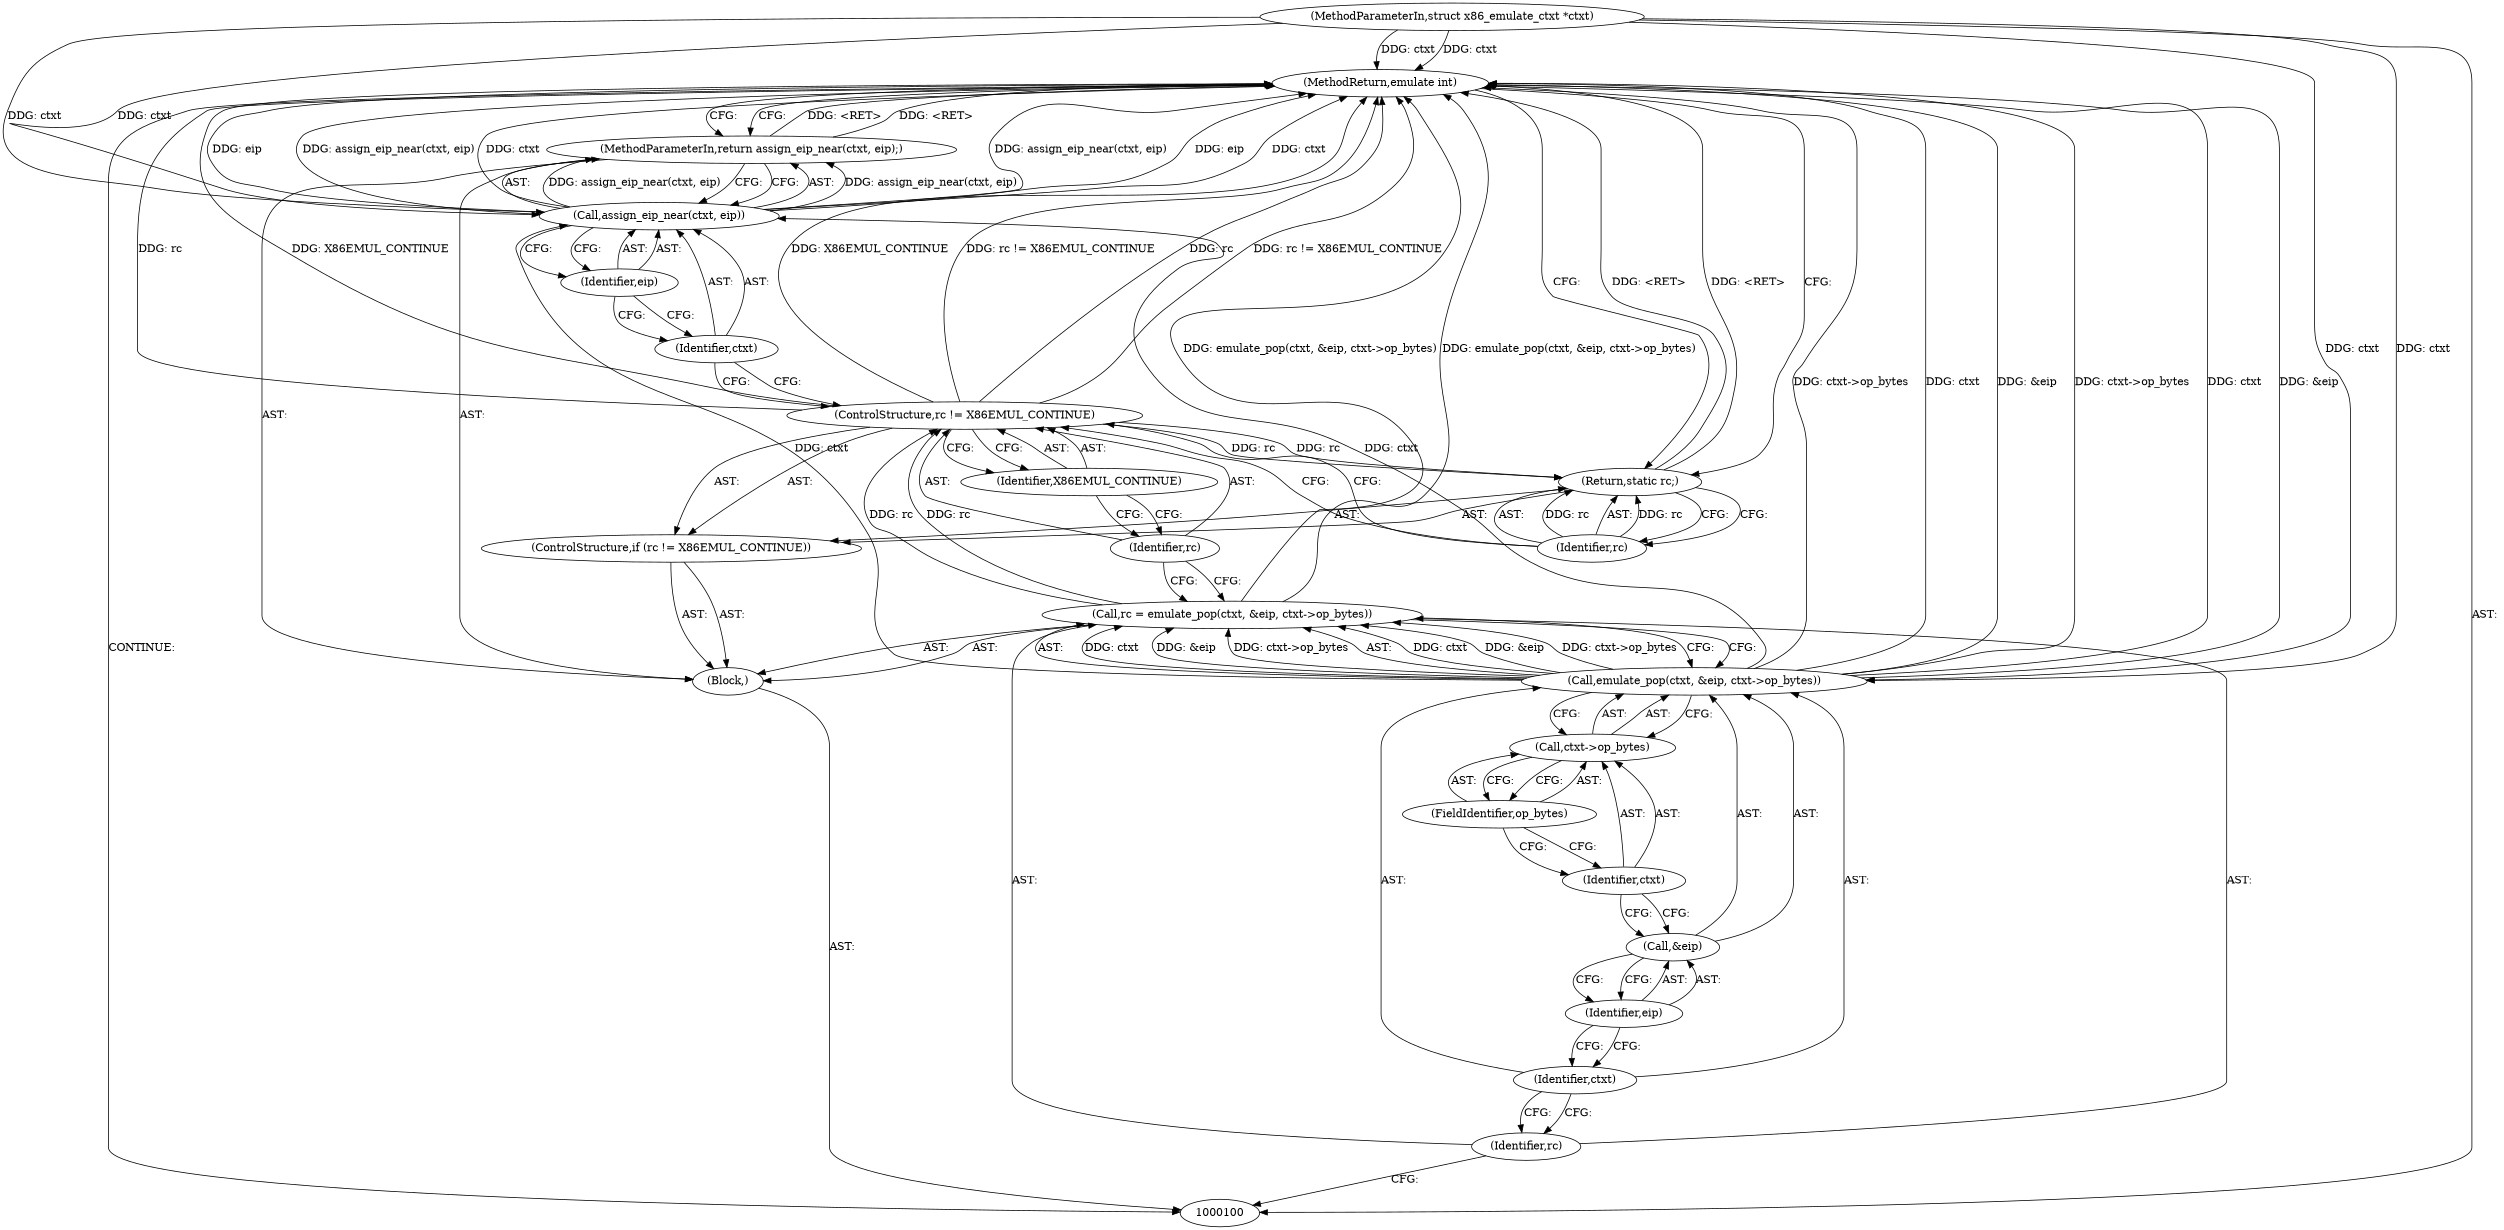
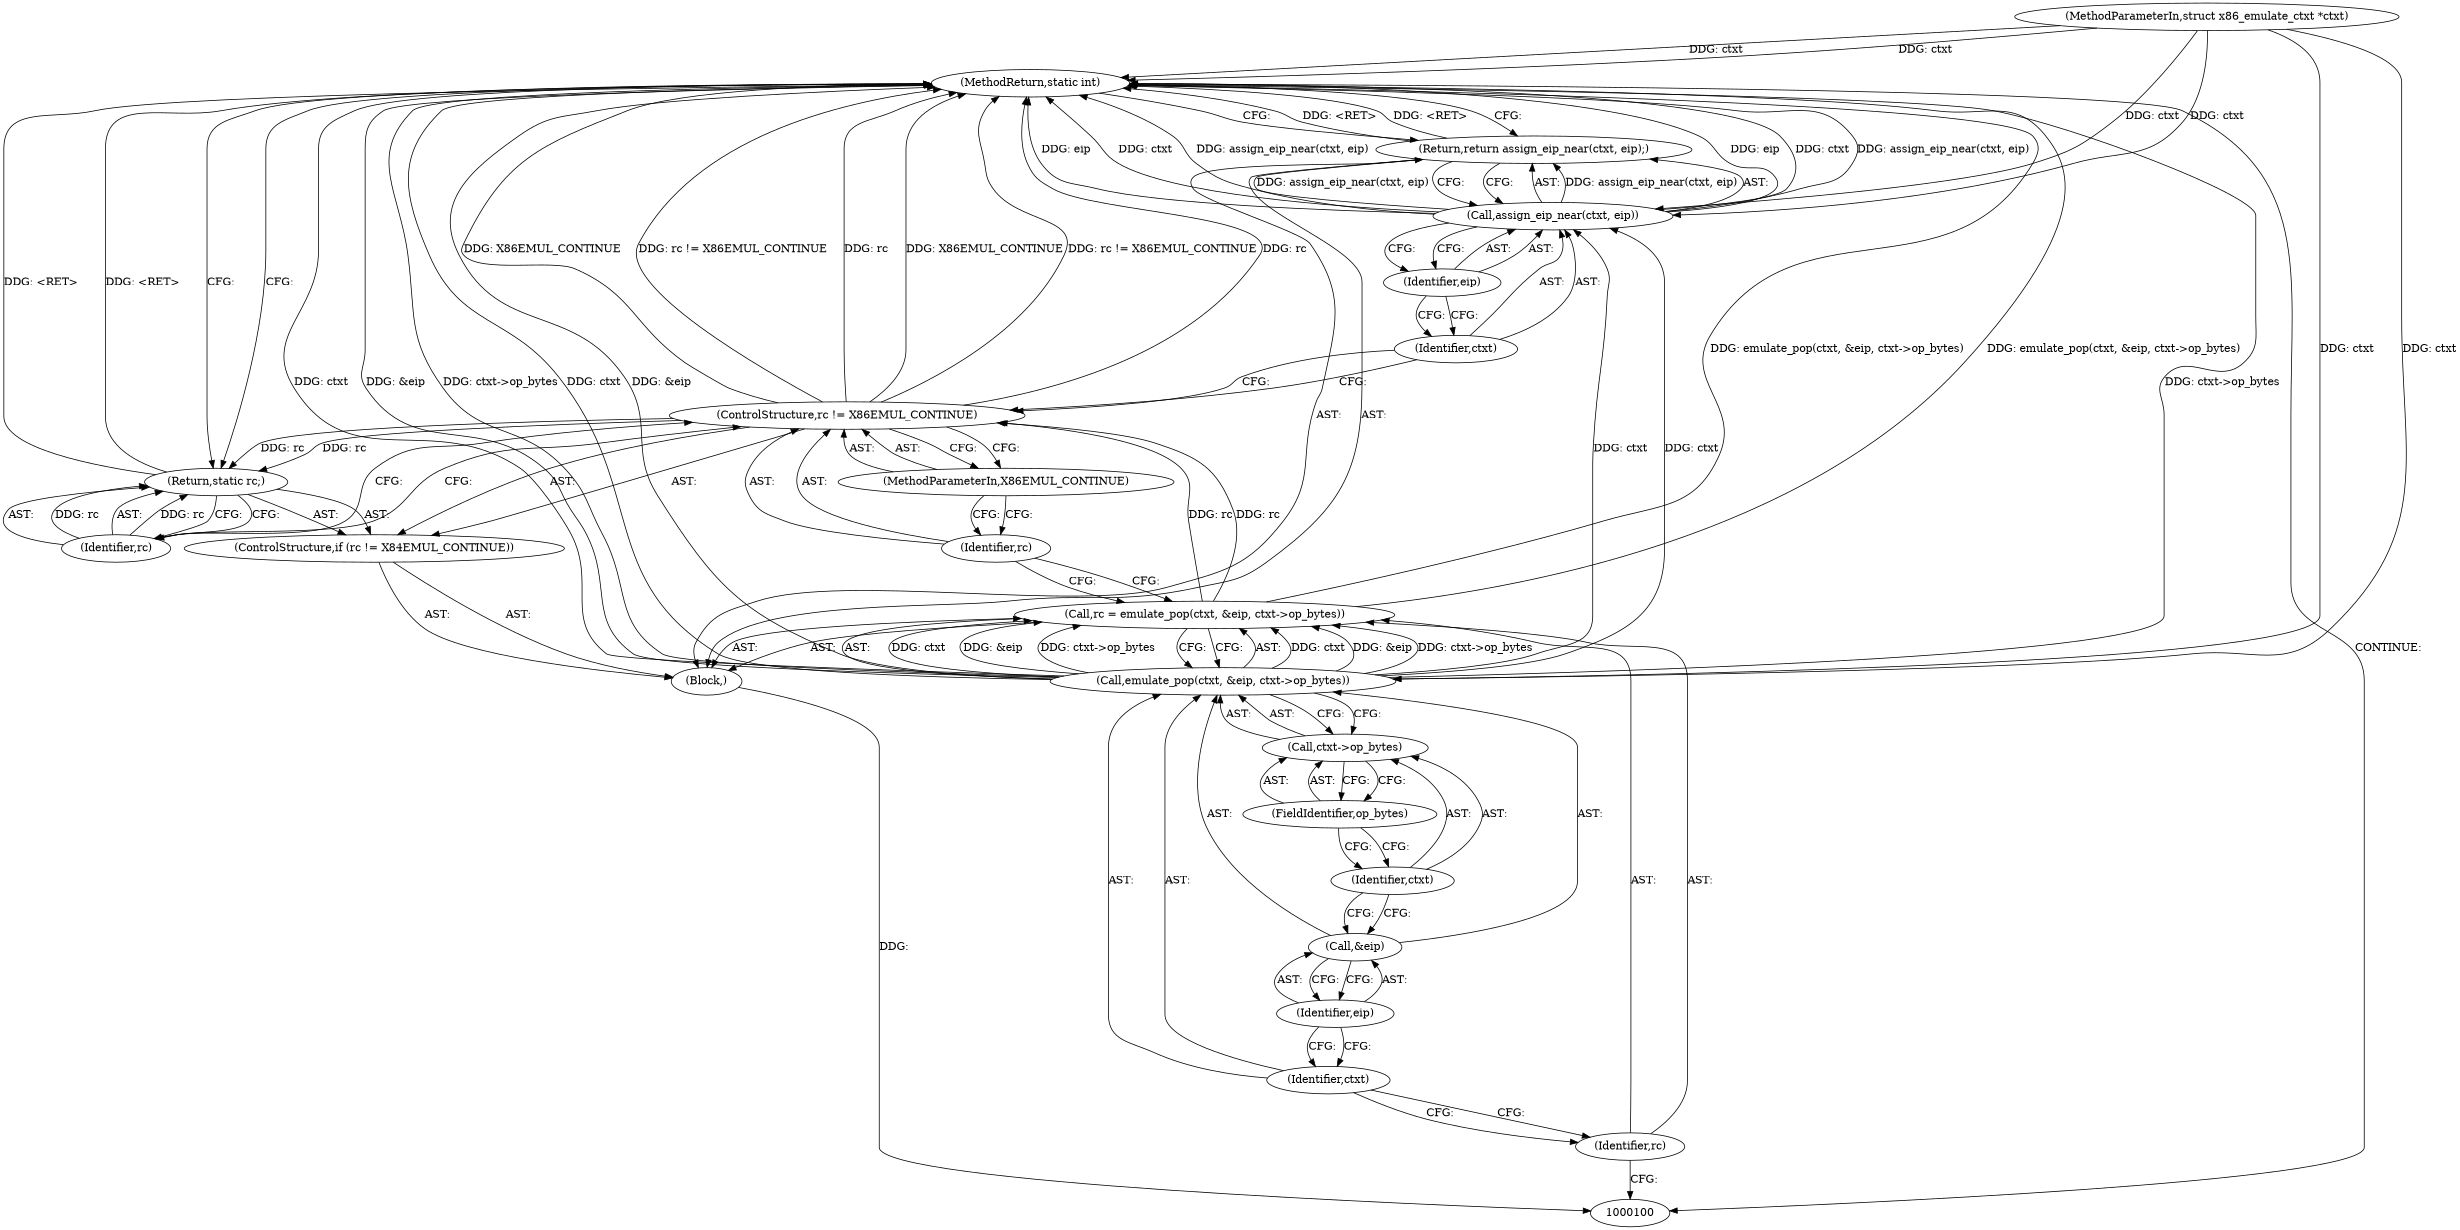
node "(MethodReturn,emulate int)": label "(MethodReturn,emulate int)" -> "(MethodReturn,static int)"
node "(MethodParameterIn,return assign_eip_near(ctxt, eip);)": label "(MethodParameterIn,return assign_eip_near(ctxt, eip);)" -> "(Return,return assign_eip_near(ctxt, eip);)"
node "(Identifier,X86EMUL_CONTINUE)": label "(Identifier,X86EMUL_CONTINUE)" -> "(MethodParameterIn,X86EMUL_CONTINUE)"
node "(ControlStructure,if (rc != X86EMUL_CONTINUE))": label "(ControlStructure,if (rc != X86EMUL_CONTINUE))" -> "(ControlStructure,if (rc != X84EMUL_CONTINUE))"
edge "(MethodParameterIn,struct x86_emulate_ctxt *ctxt)" -> "1000100": removed, label "AST:"
edge "(Block,)" -> "1000100": label "AST: " -> "DDG: "
